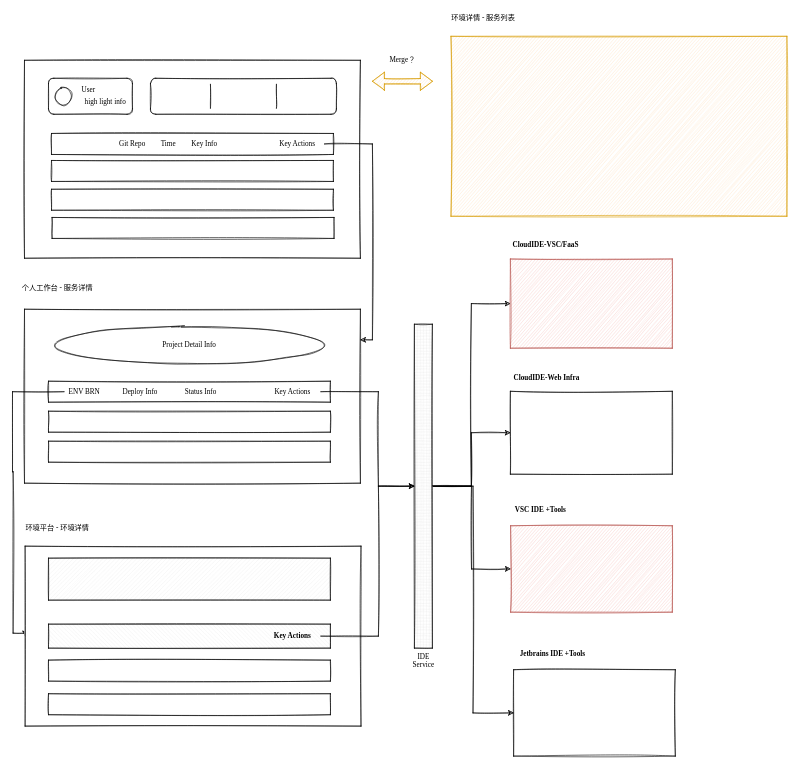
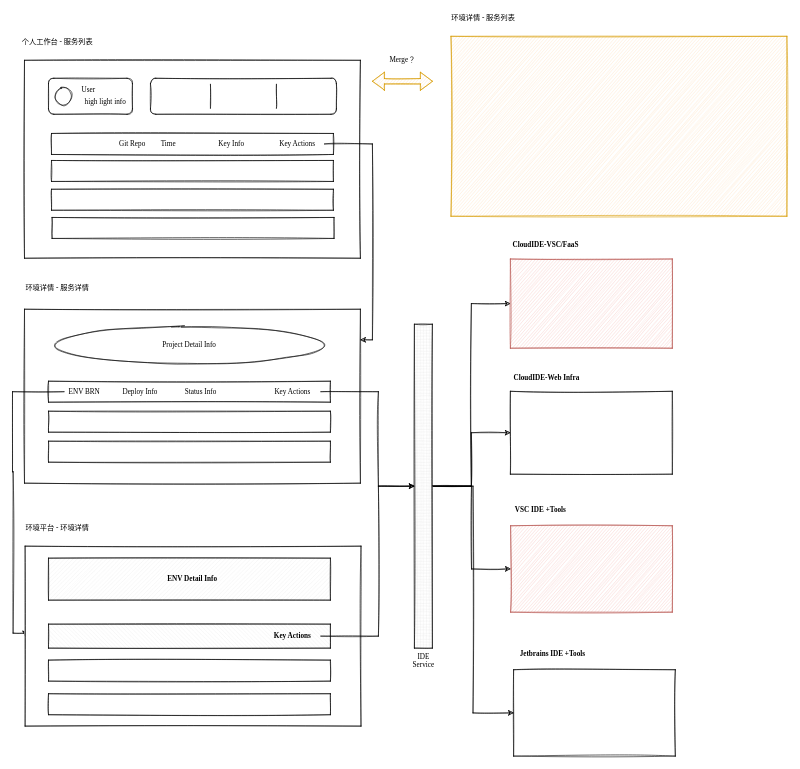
node "个人工作台 - 服务列表": added
node "Key Info": moved (204, 144) -> (231, 144)
node "个人工作台 - 服务详情": label "个人工作台 - 服务详情" -> "环境详情 - 服务详情"
node "ENV Detail Info": added
